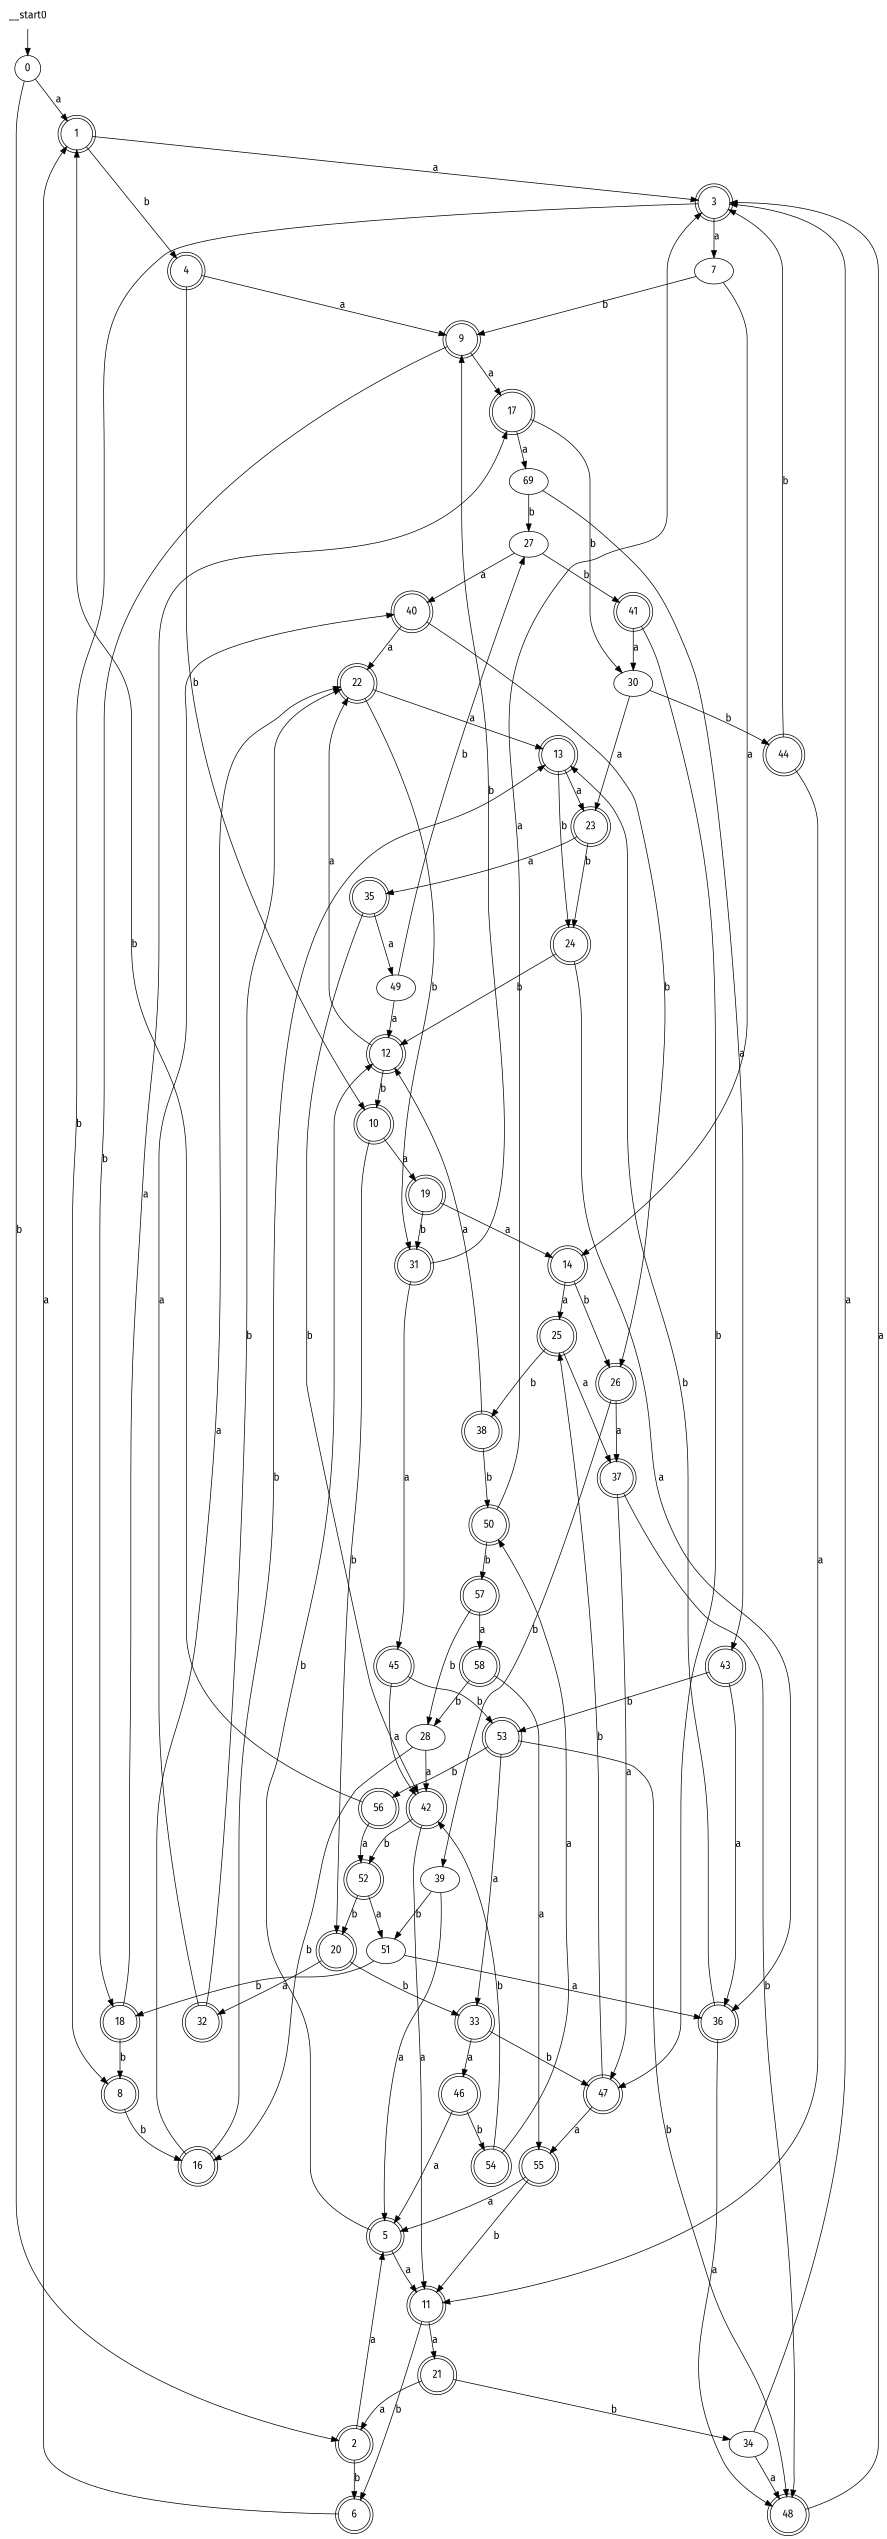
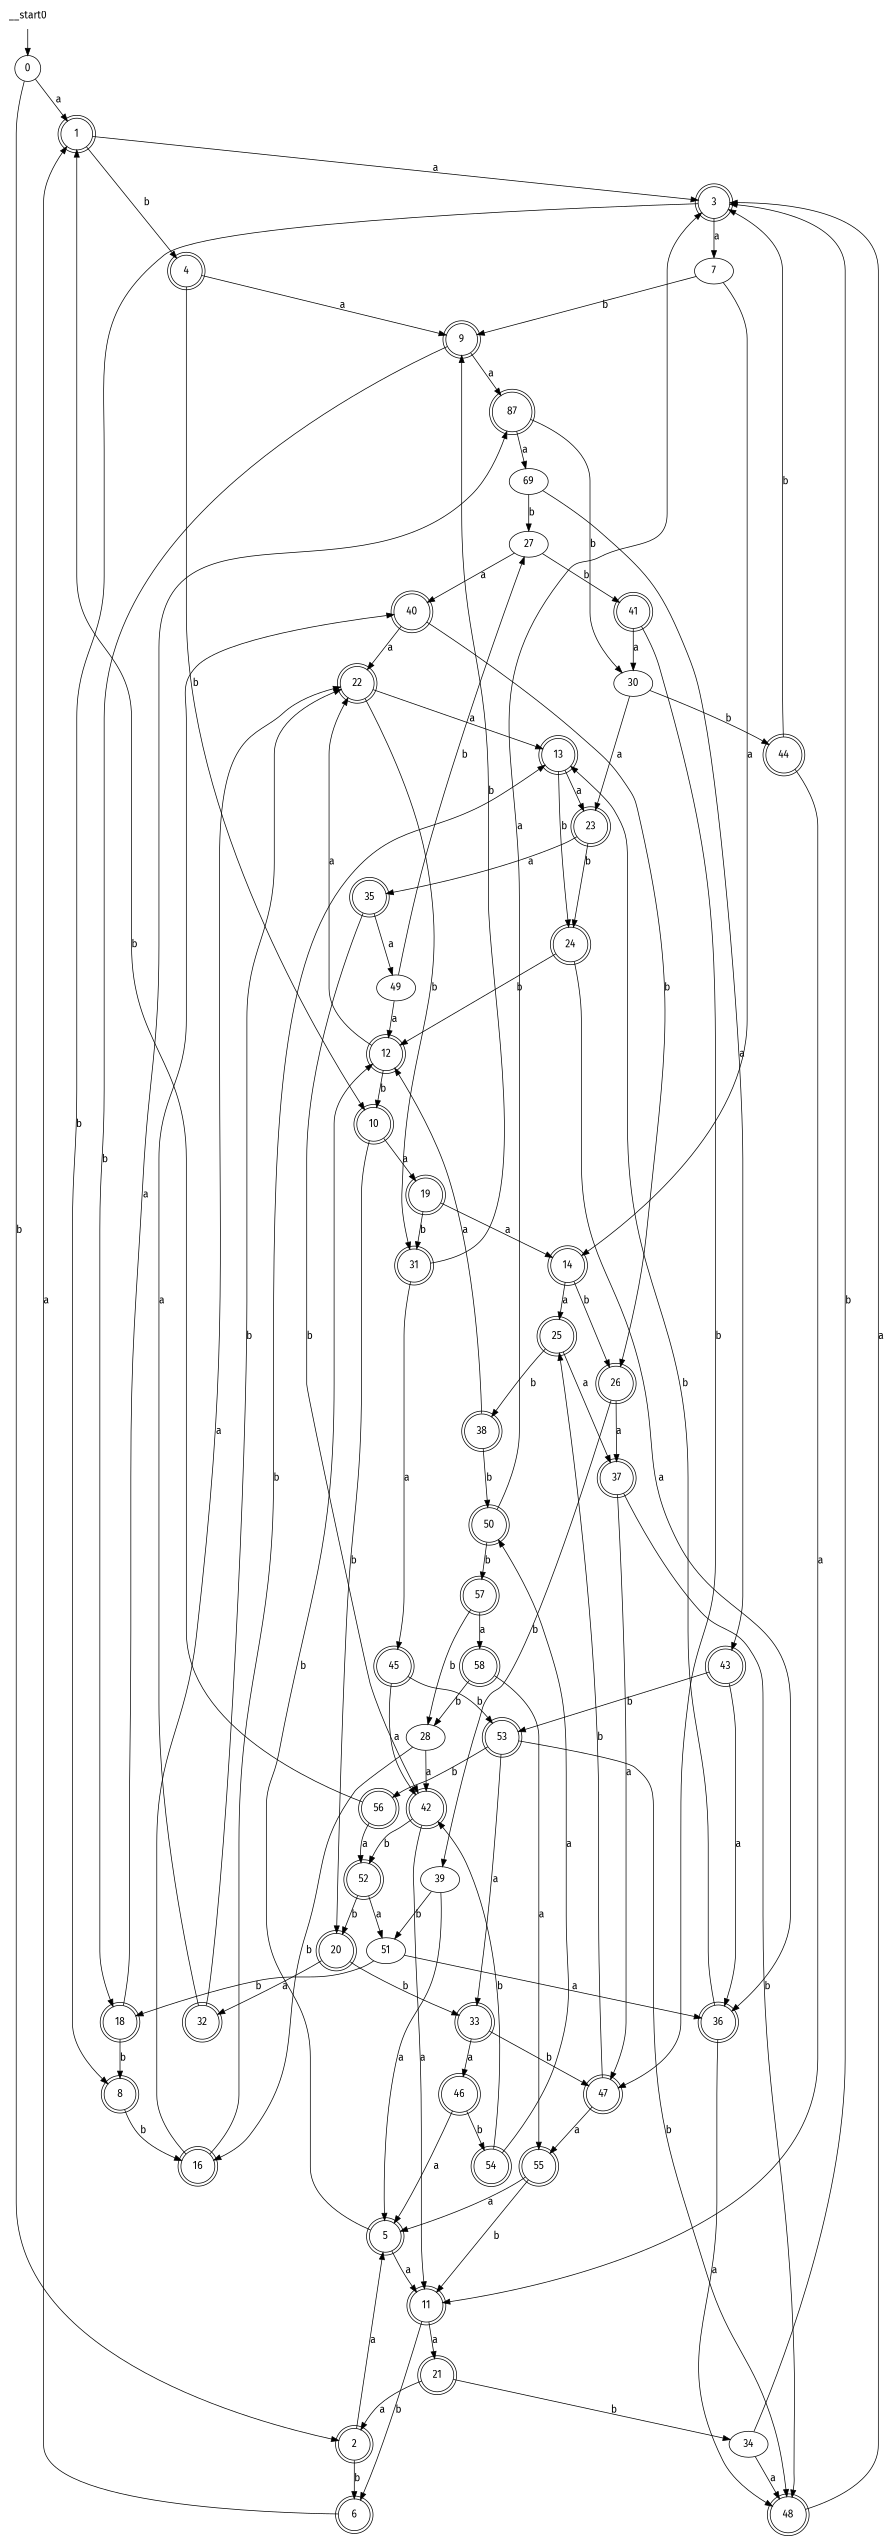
node "17": label "17" -> "87"
edge "34" -> "3": label "a" -> "b"
